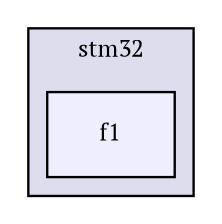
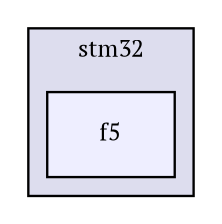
node "f1": label "f1" -> "f5"
